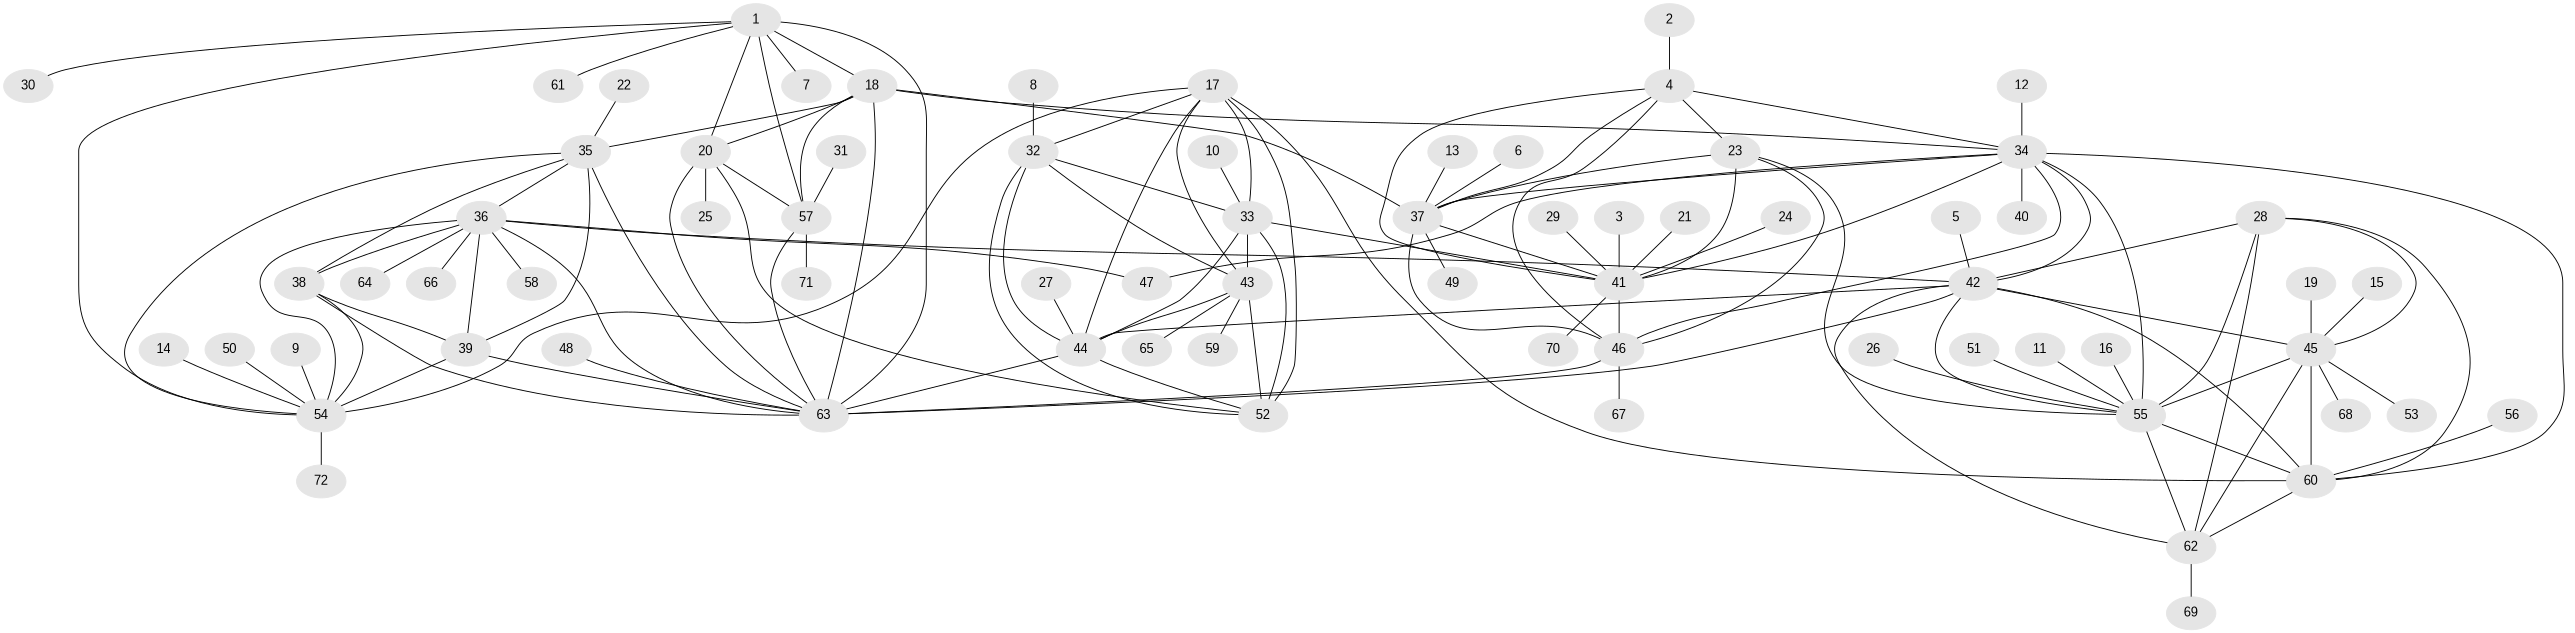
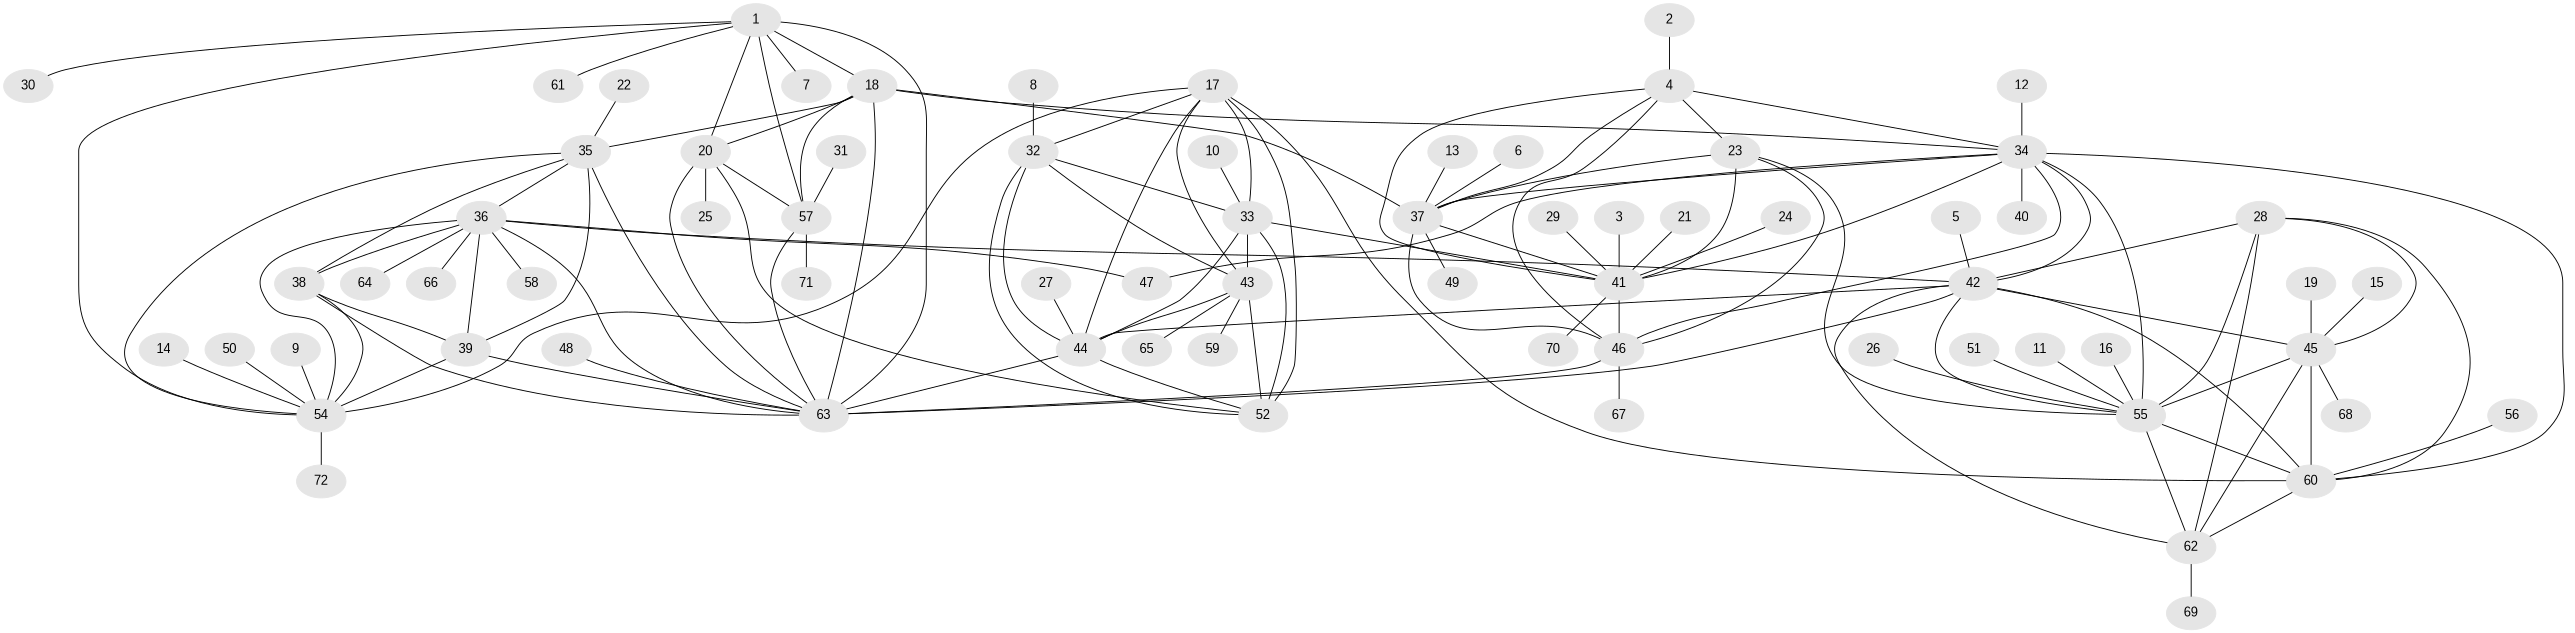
node "53": removed
